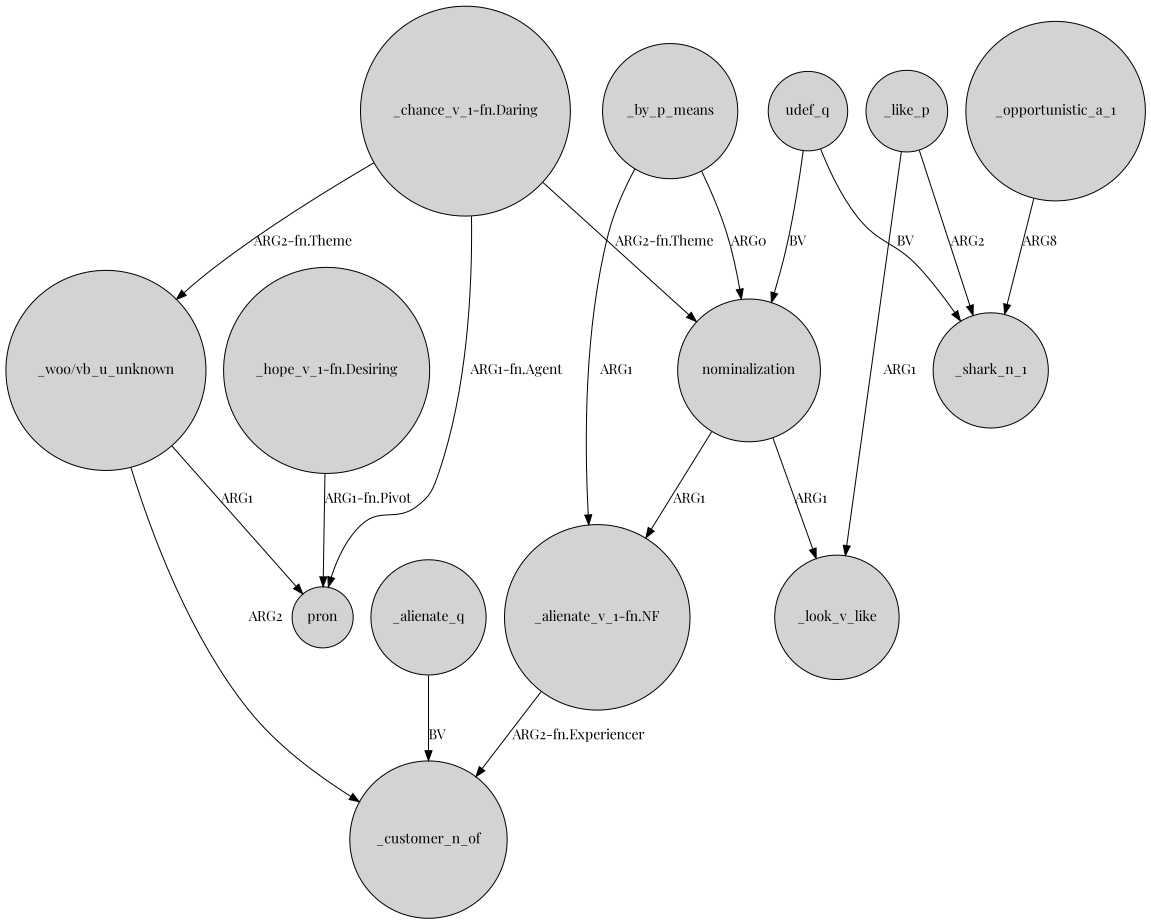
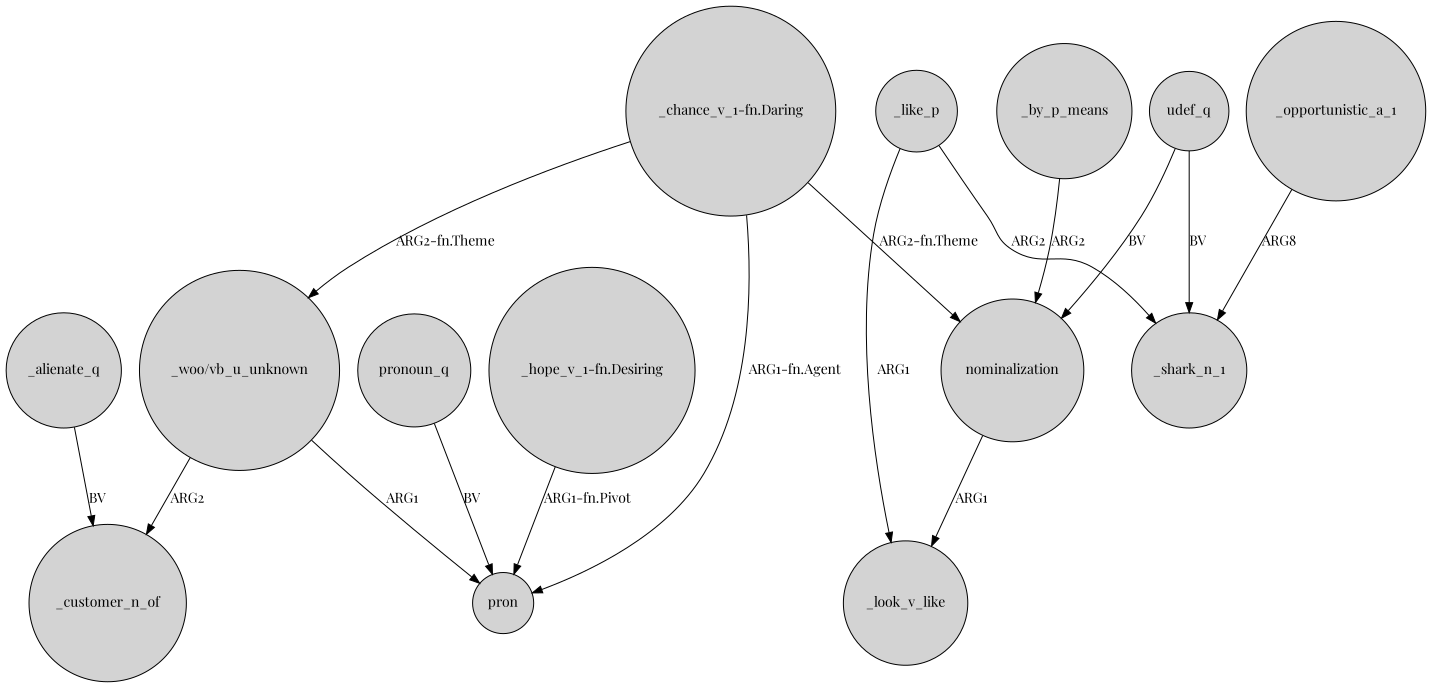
edge "_by_p_means" -> "nominalization": label "ARG0" -> "ARG2"
node "pronoun_q": added
node "_alienate_v_1-fn.NF": removed
